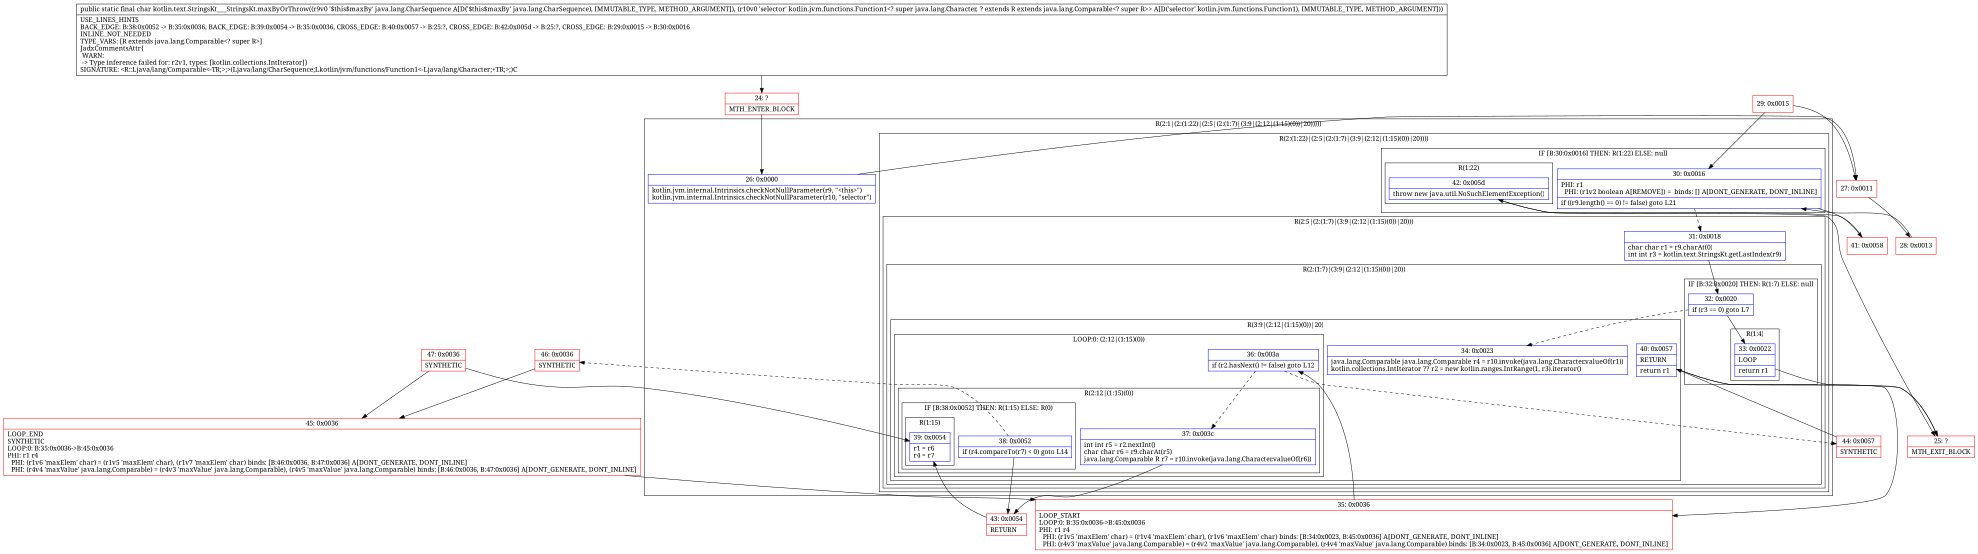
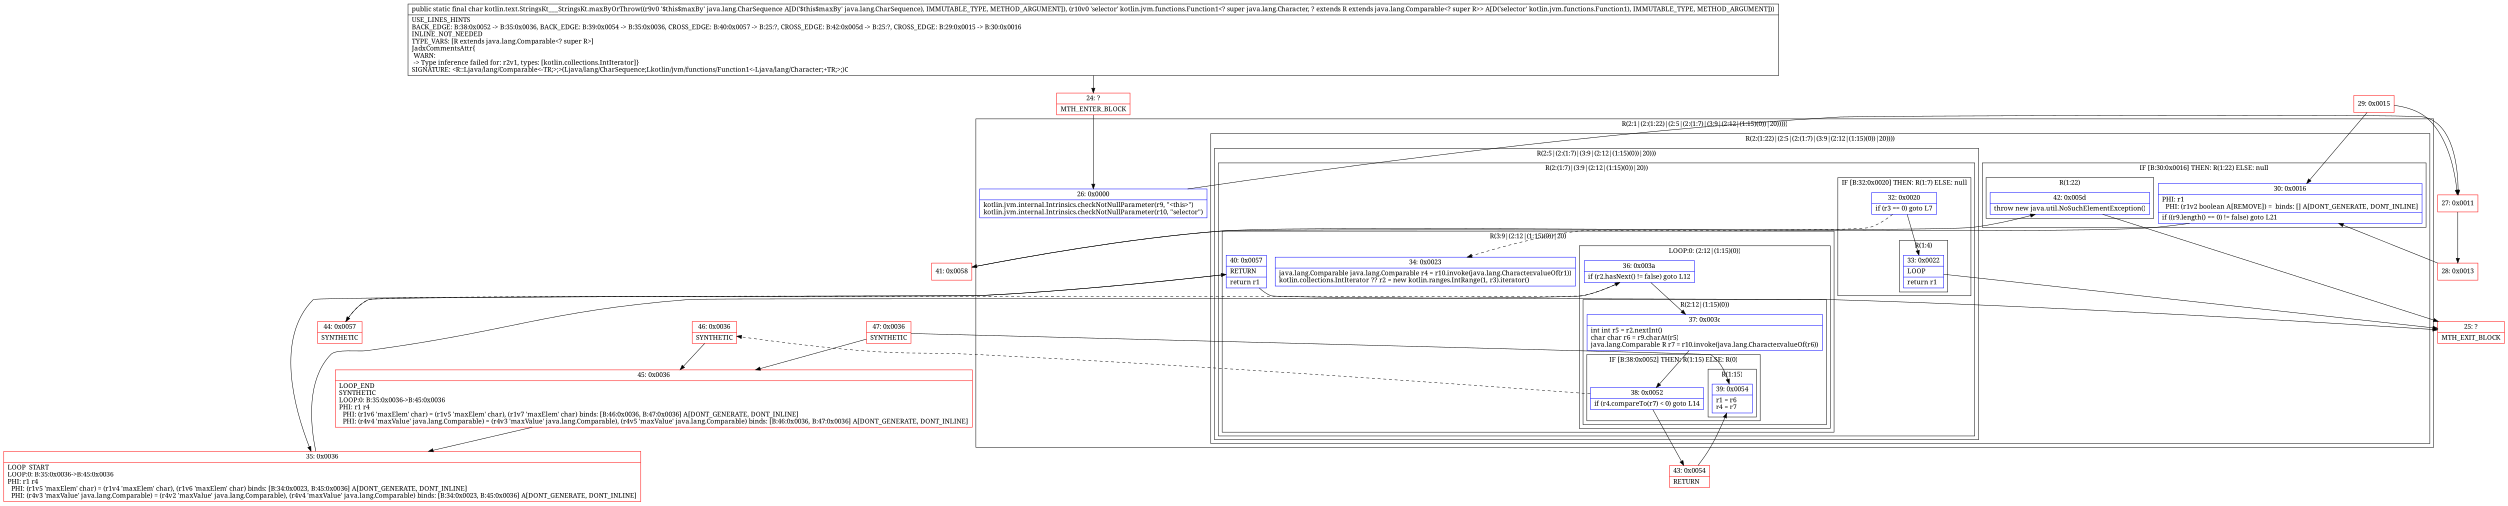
node "31: 0x0018": removed
edge "36: 0x003a" -> "37: 0x003c": style dashed -> solid
edge "37: 0x003c" -> "43: 0x0054": now "37: 0x003c" -> "38: 0x0052"
